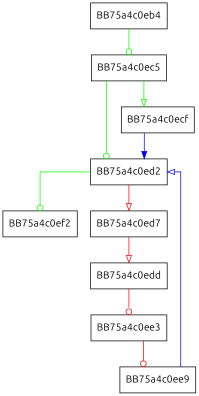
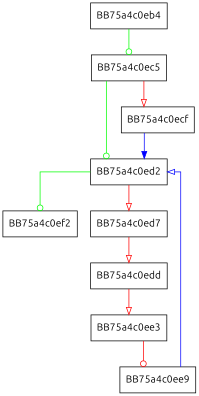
edge "BB75a4c0ec5" -> "BB75a4c0ecf": color green -> red
edge "BB75a4c0edd" -> "BB75a4c0ee3": arrowhead odot -> onormal
